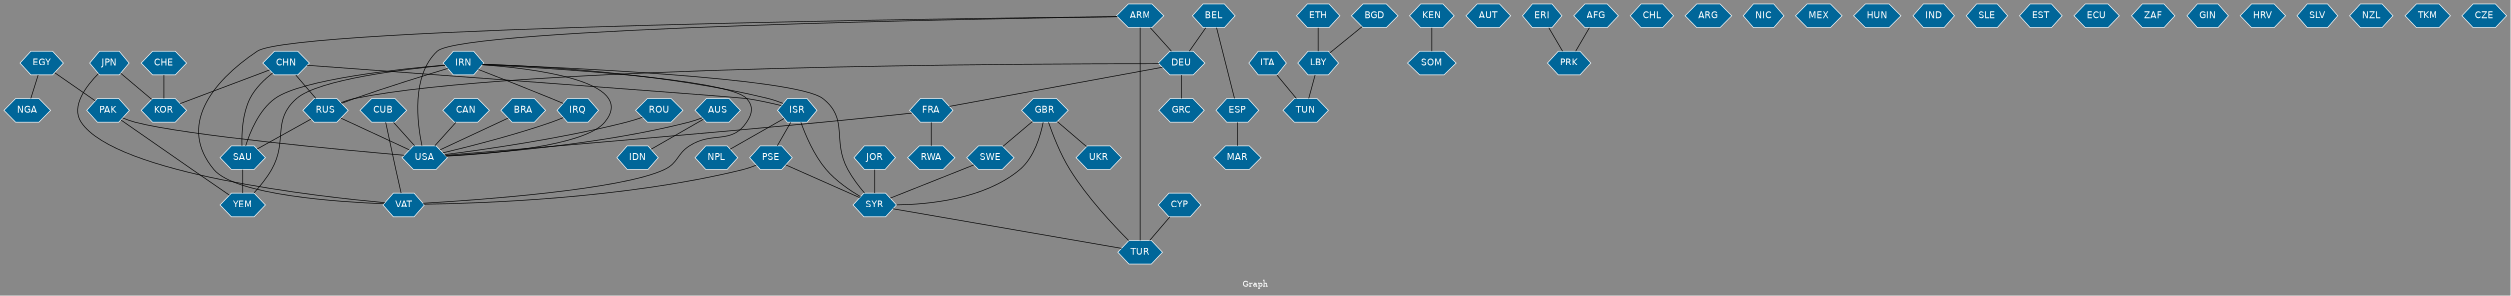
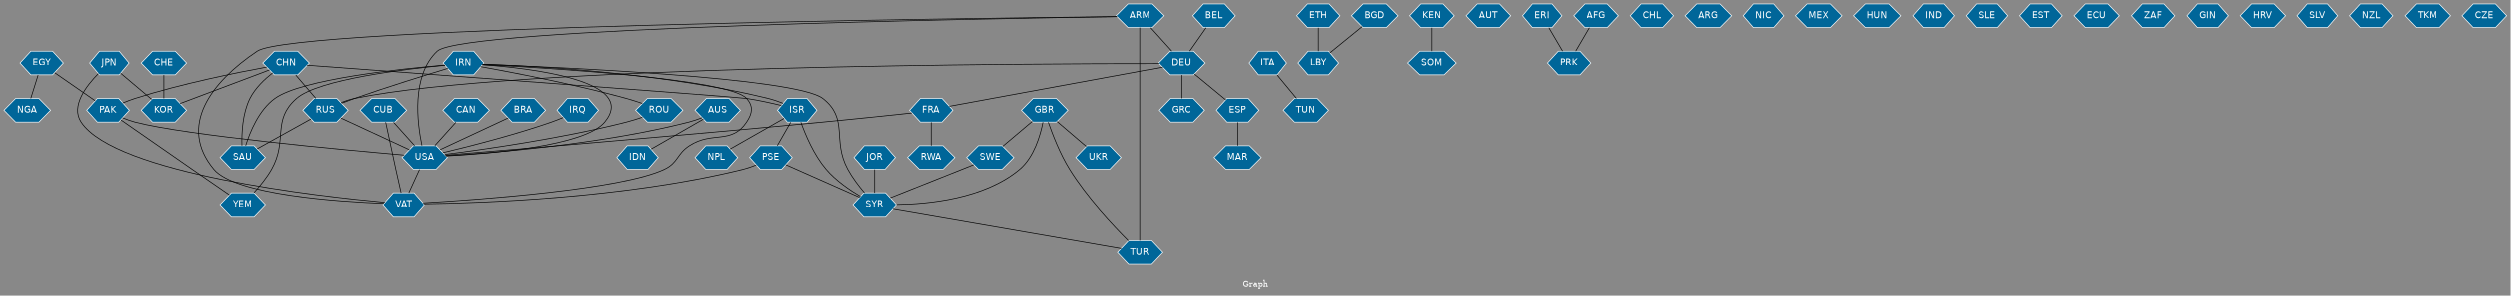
edge "BEL" -- "ESP": now "DEU" -- "ESP"
edge "CHN" -- "PAK": added
edge "IRN" -- "IRQ": now "IRN" -- "ROU"
edge "LBY" -- "TUN": removed
edge "SAU" -- "YEM": removed
edge "USA" -- "VAT": added
node "CYP": removed
